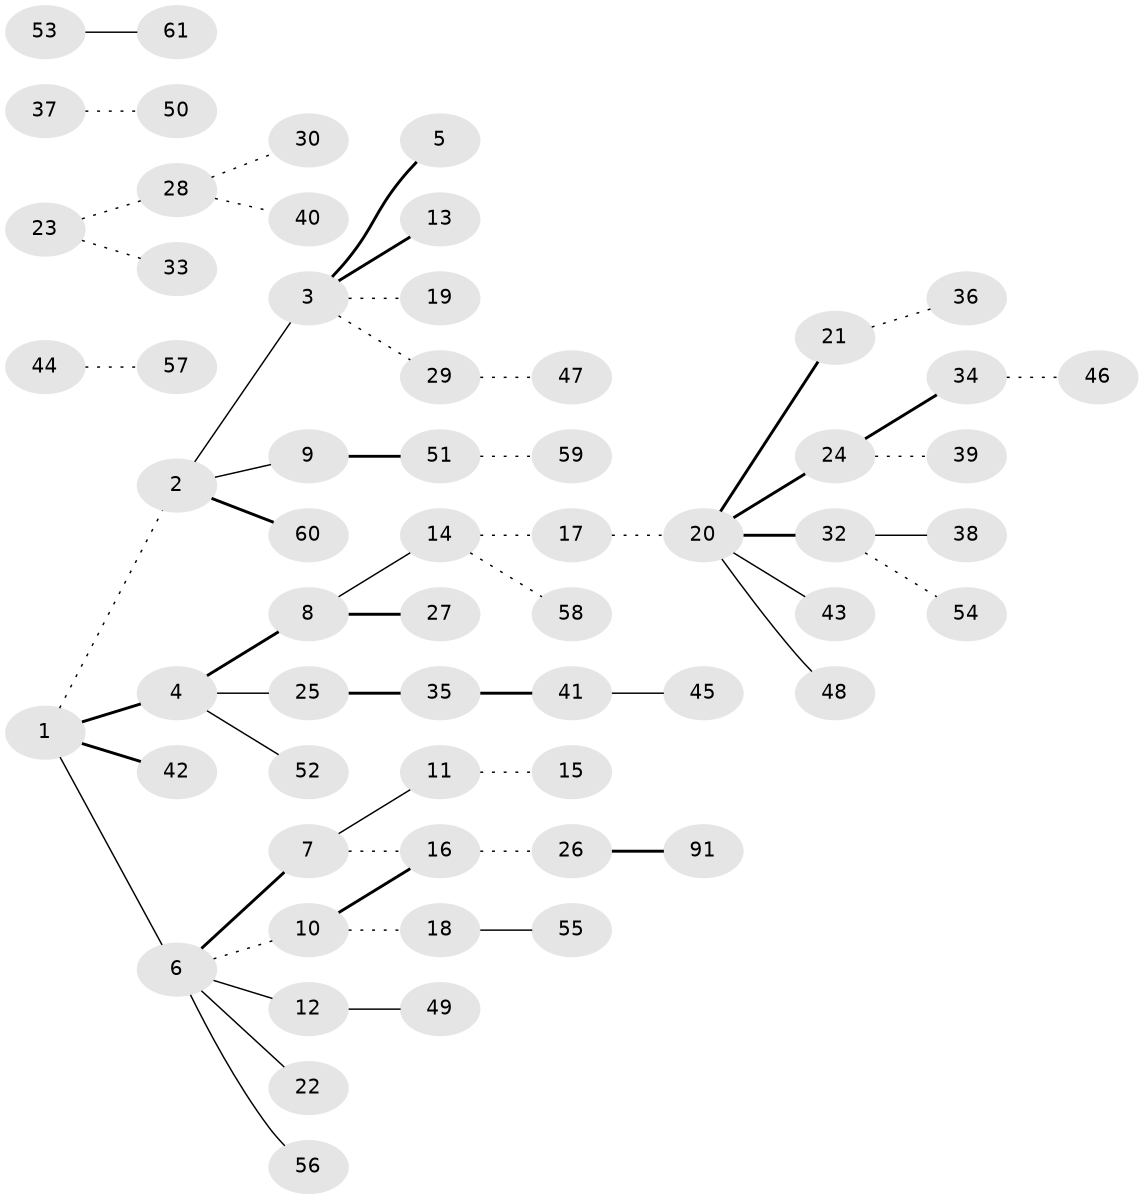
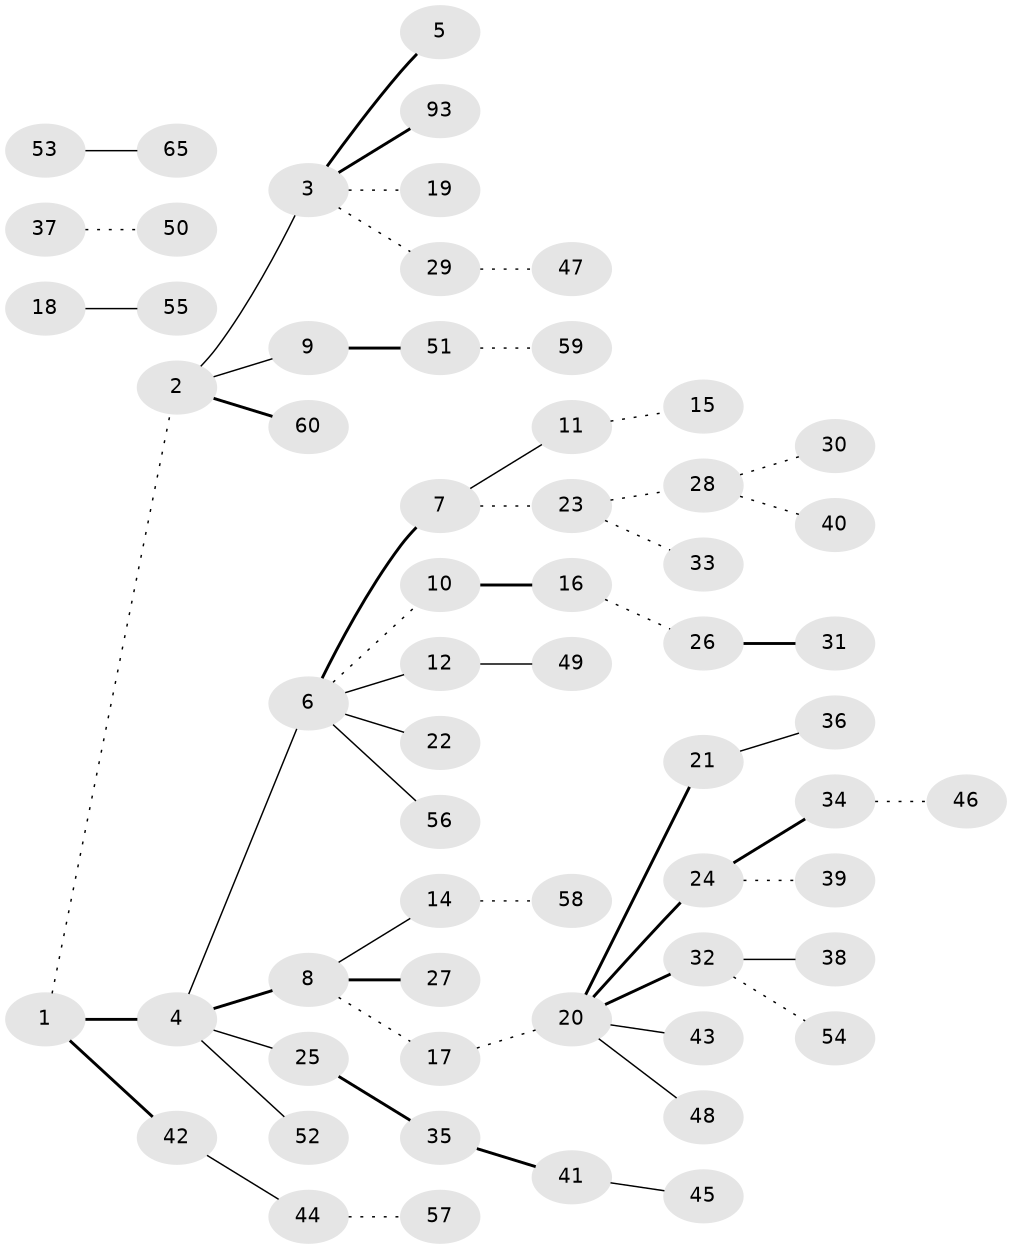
node "61": label "61" -> "65"
node "13": label "13" -> "93"
edge "36" -- "21": style dotted -> solid
edge "14" -- "17": now "8" -- "17"
edge "1" -- "6": now "4" -- "6"
edge "7" -- "16": now "7" -- "23"
node "91": label "91" -> "31"
edge "10" -- "18": removed
edge "42" -- "44": added
